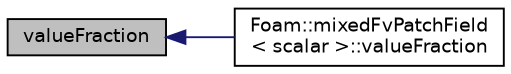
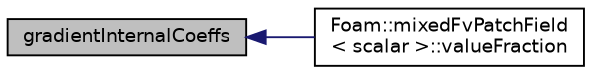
node "valueFraction": label "valueFraction" -> "gradientInternalCoeffs"
